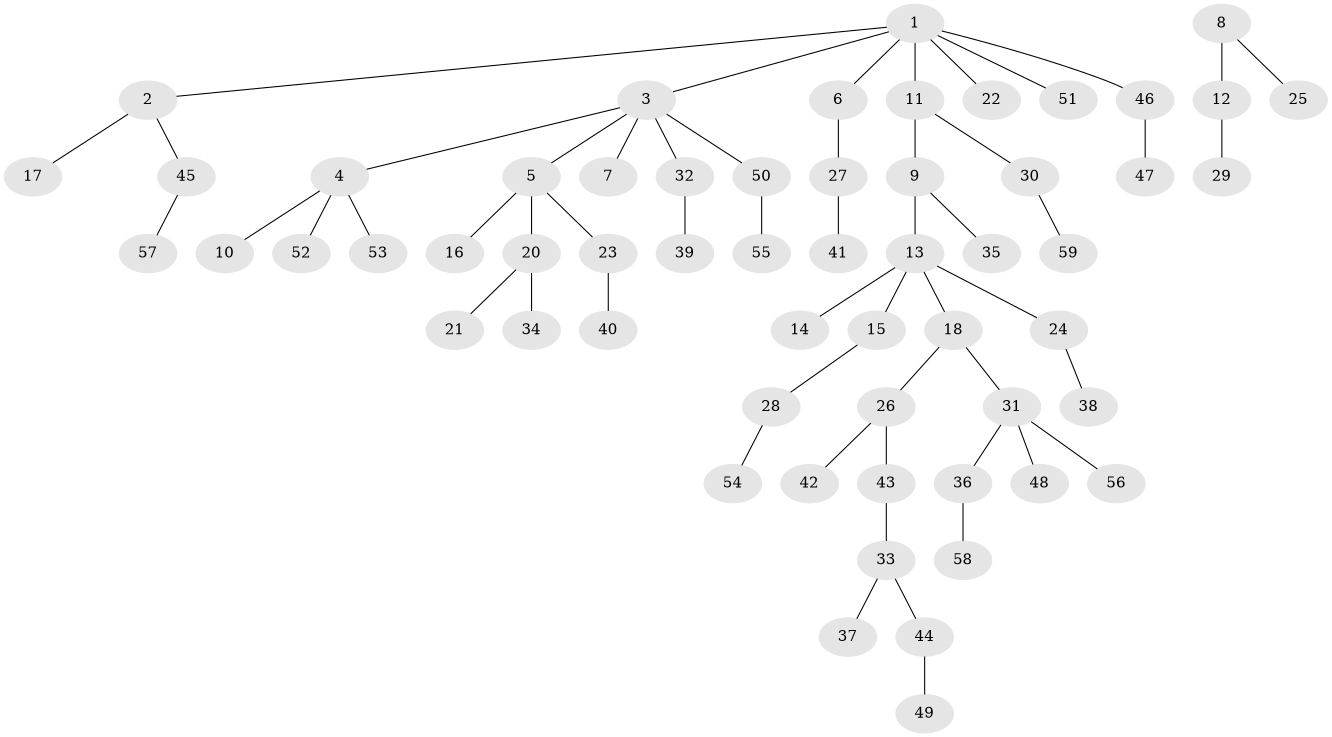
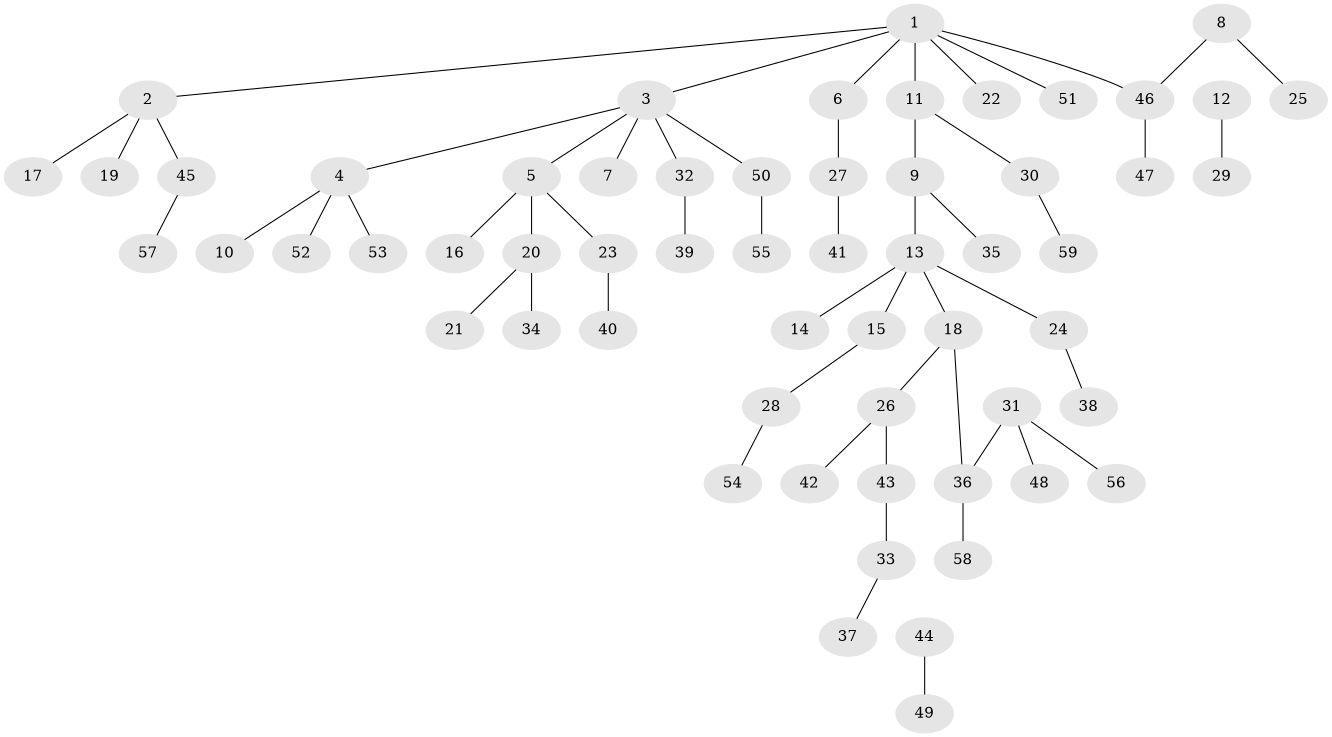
edge "8" -- "12": now "8" -- "46"
node "19": added
edge "18" -- "31": now "18" -- "36"
edge "33" -- "44": removed
